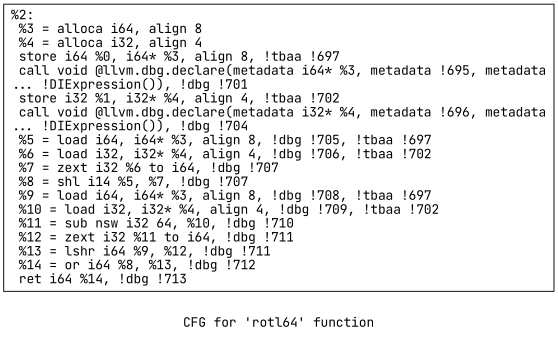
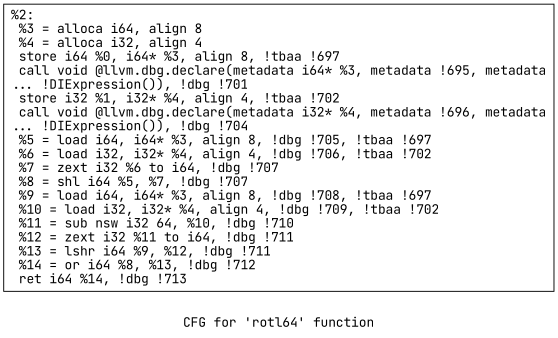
node "%2:": text "%8 = shl i14 %5, %7, !dbg !707" -> "%8 = shl i64 %5, %7, !dbg !707"
